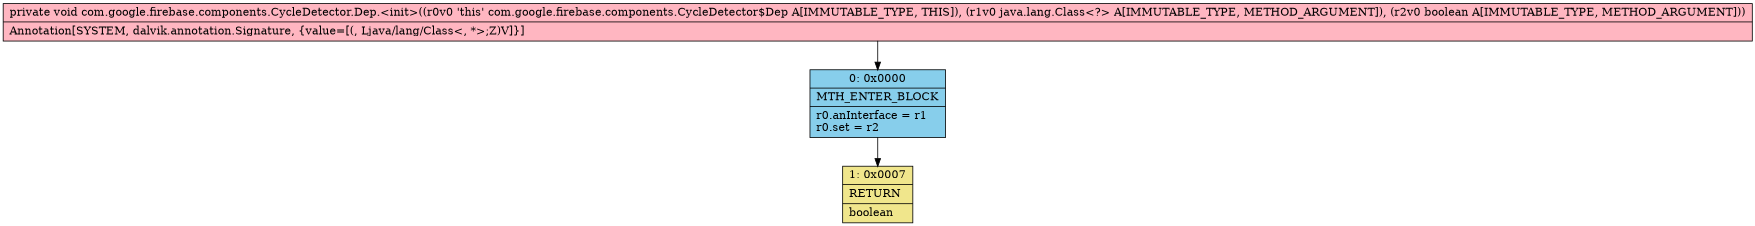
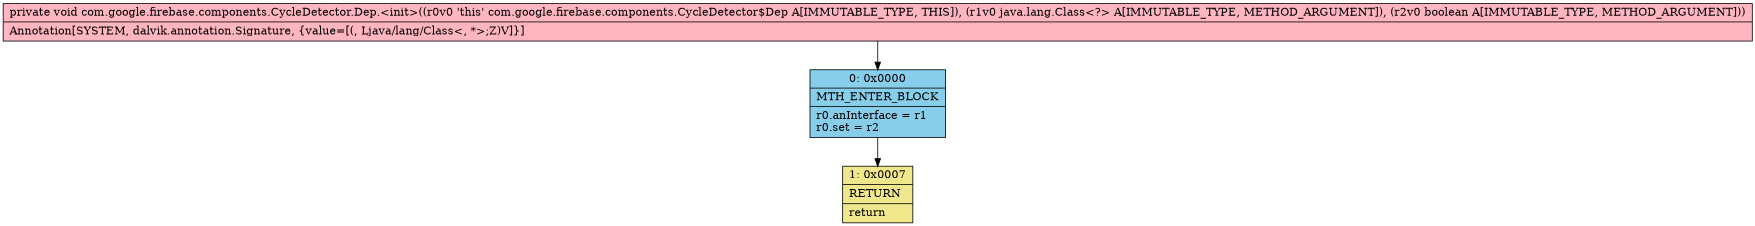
node "1: 0x0007": text "boolean" -> "return"
